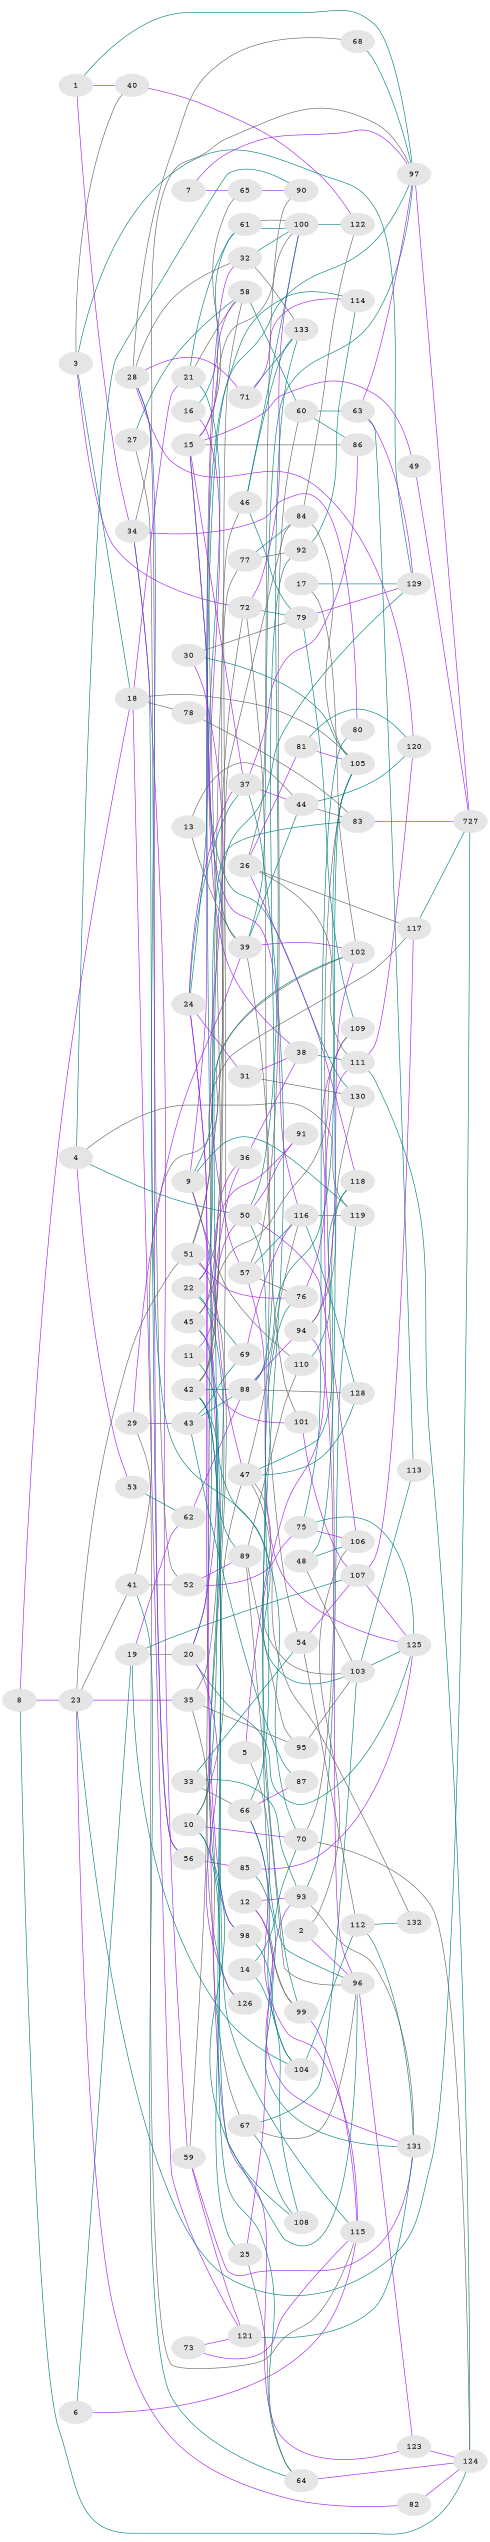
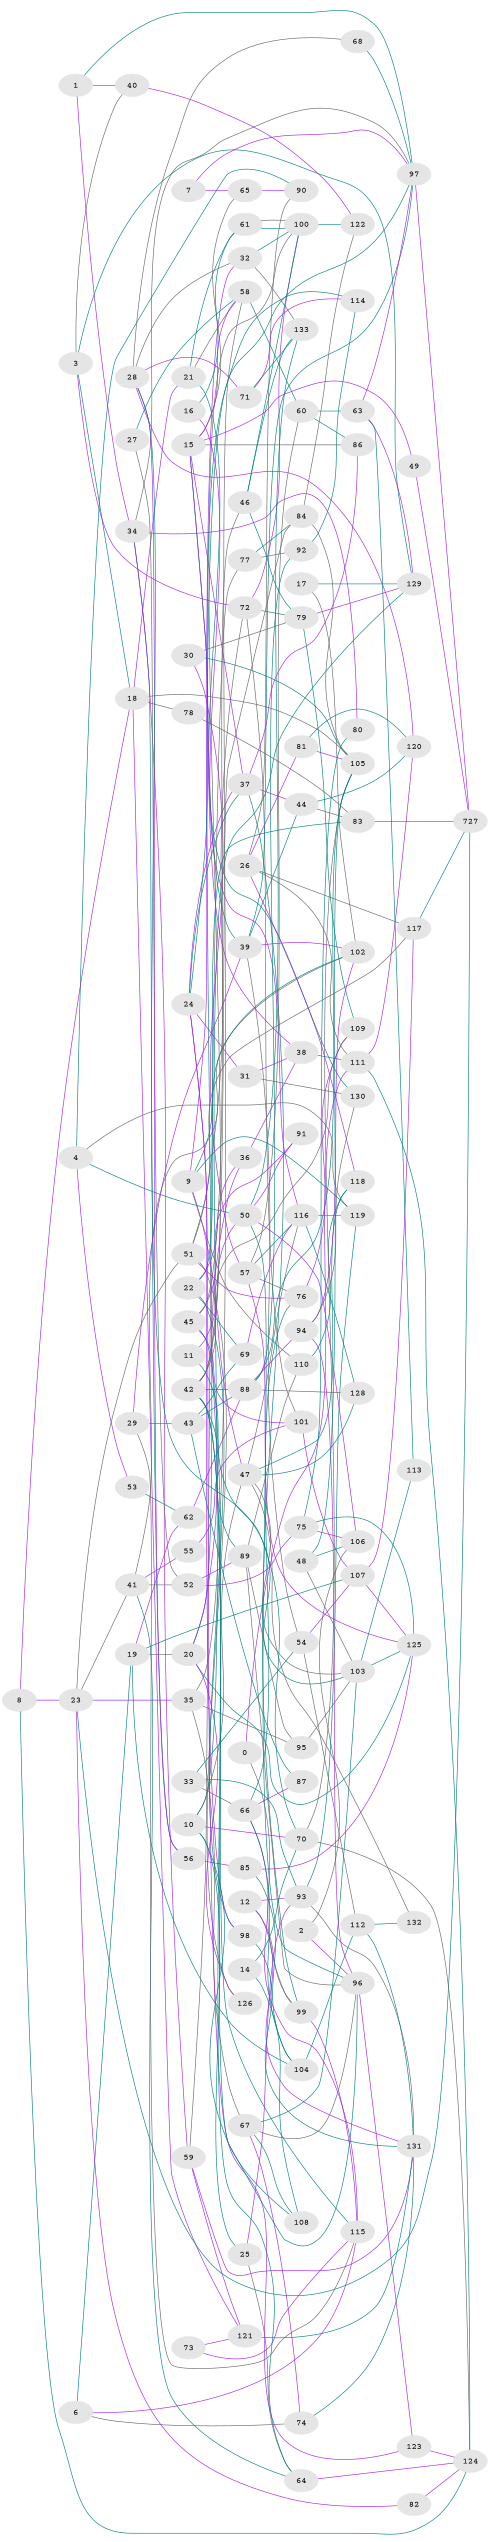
node "13": removed
node "55": added
node "5": label "5" -> "0"
node "74": added
